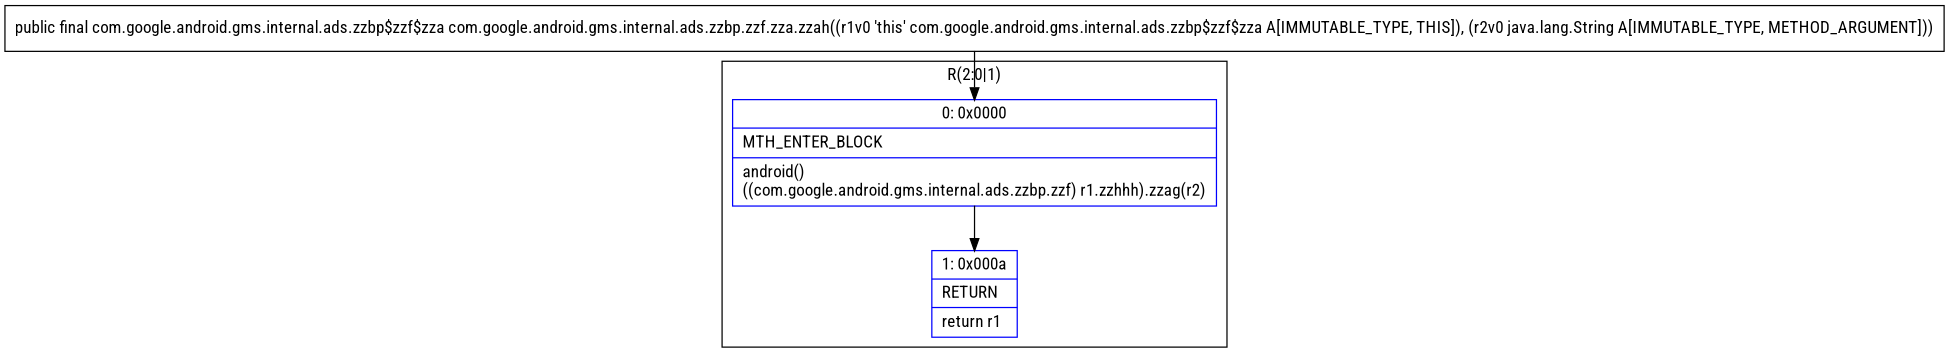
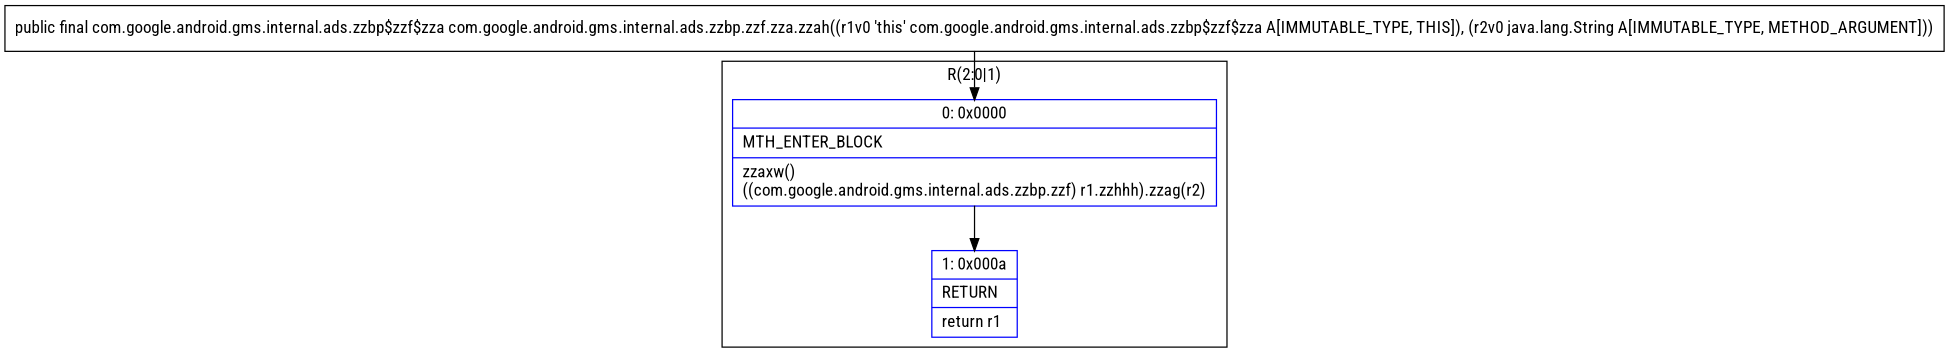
node "0: 0x0000": text "android()" -> "zzaxw()"
